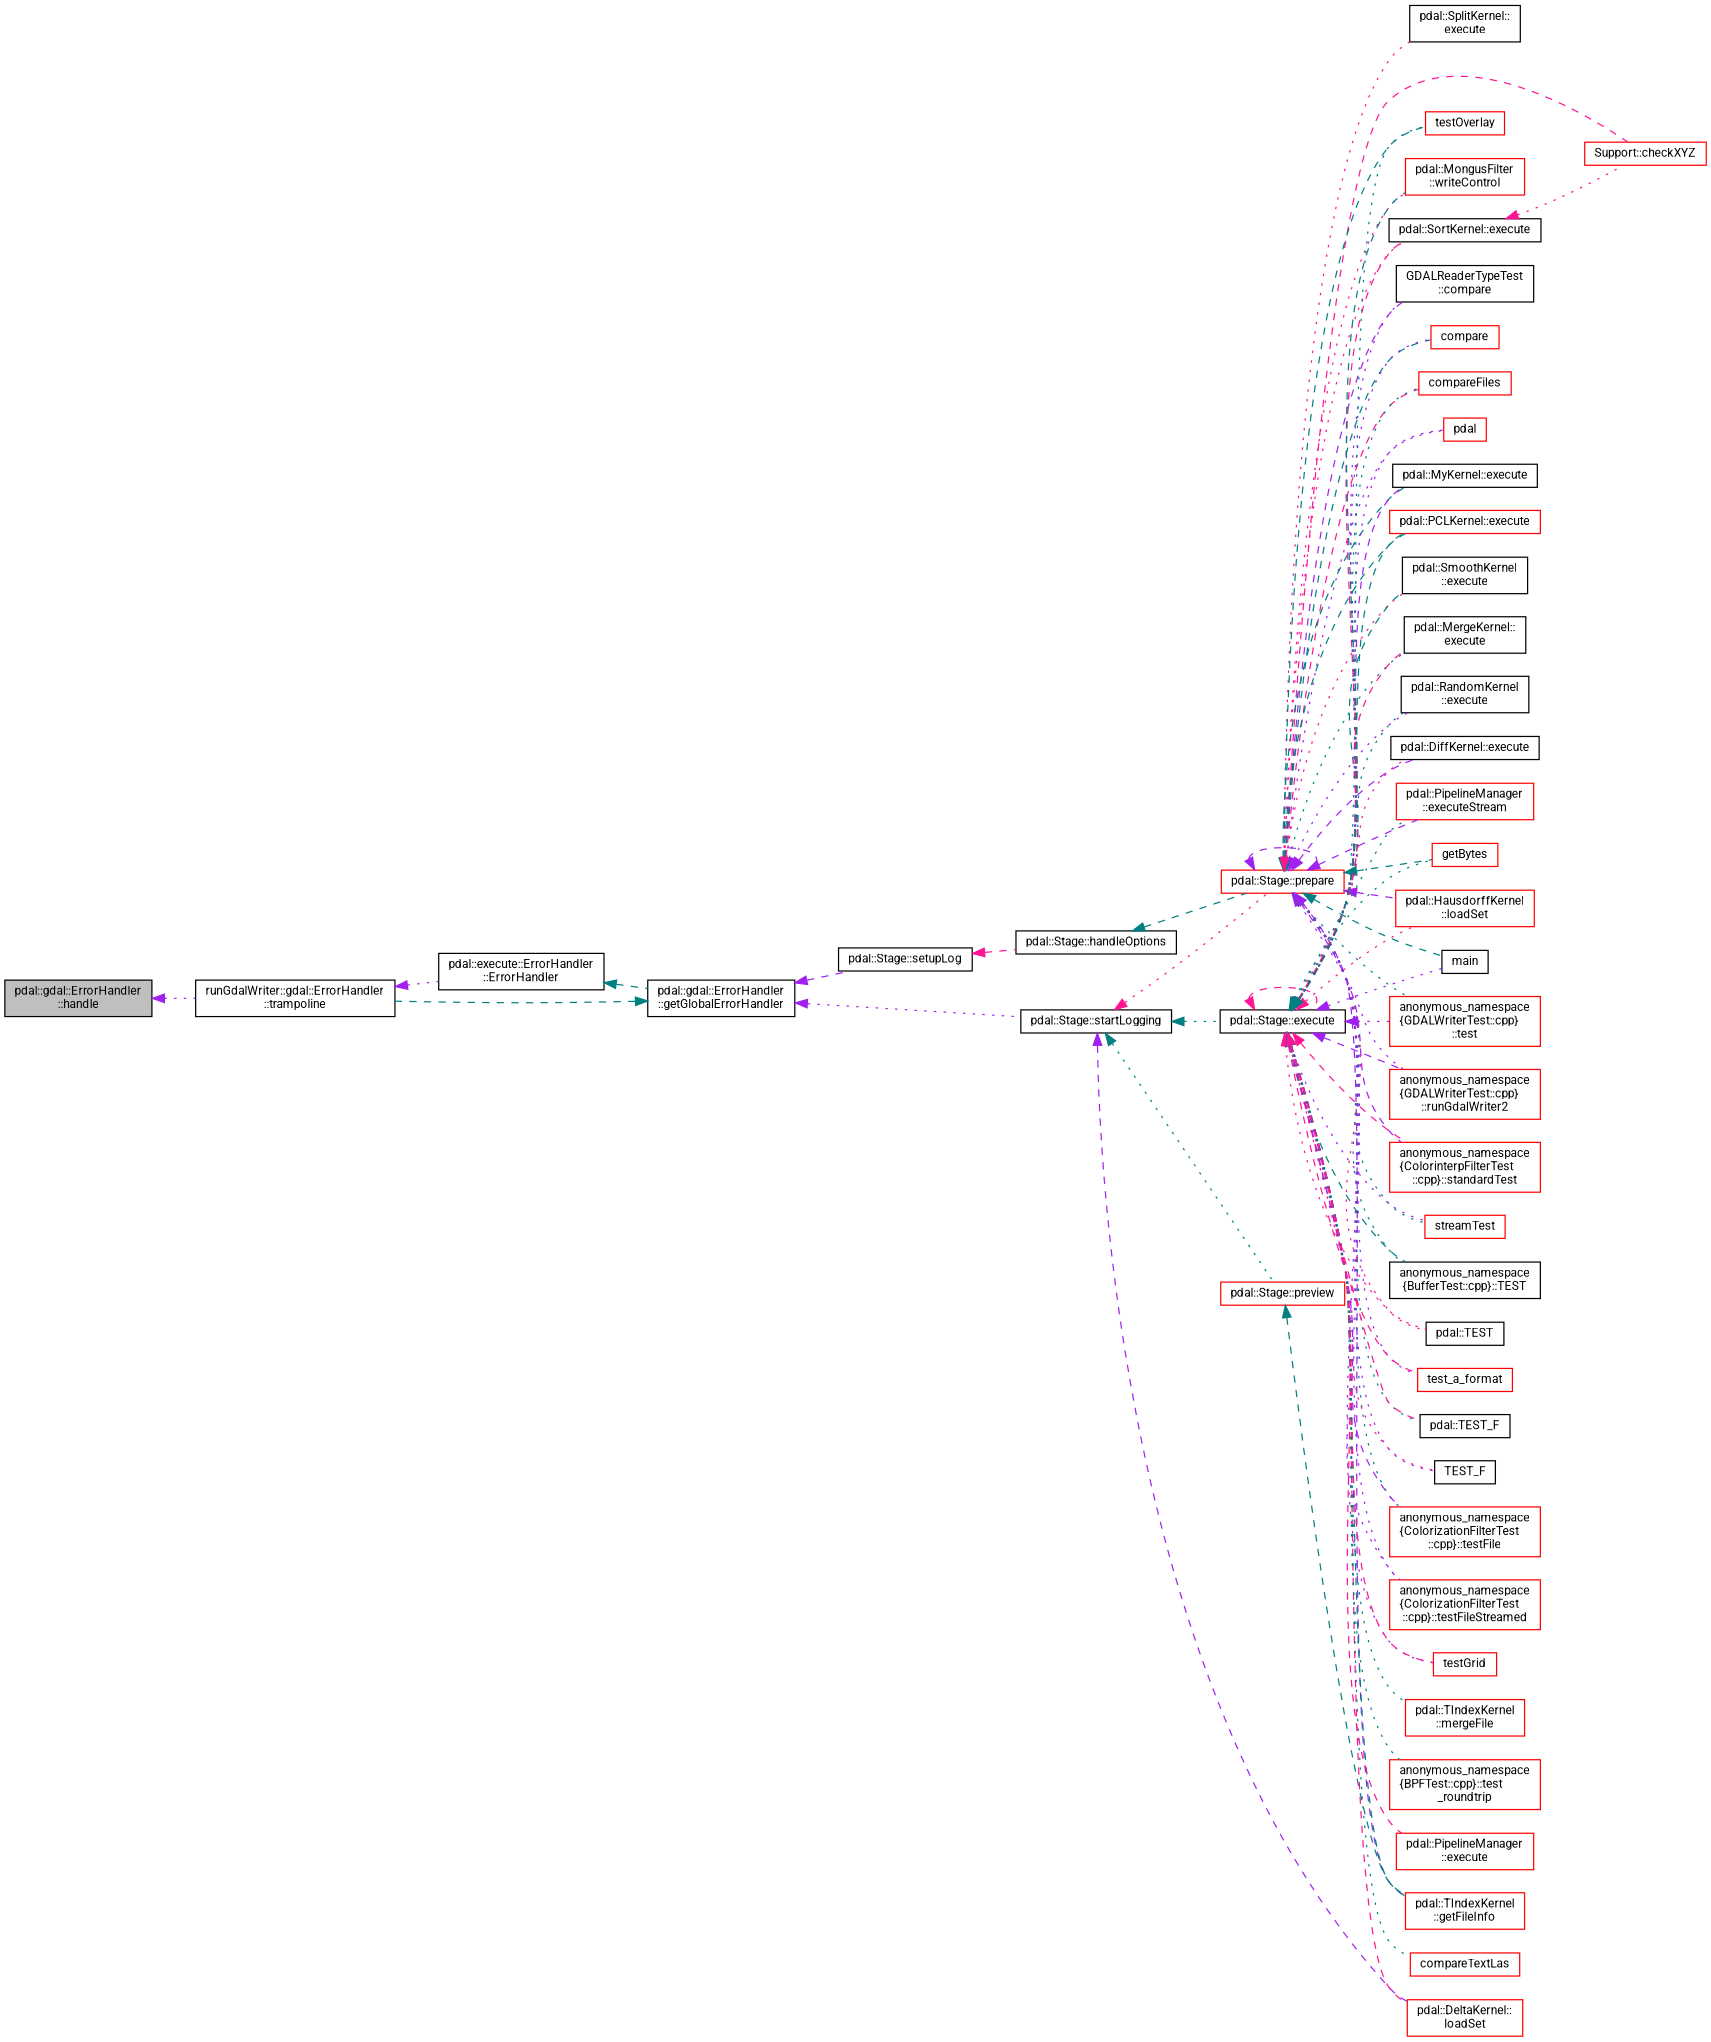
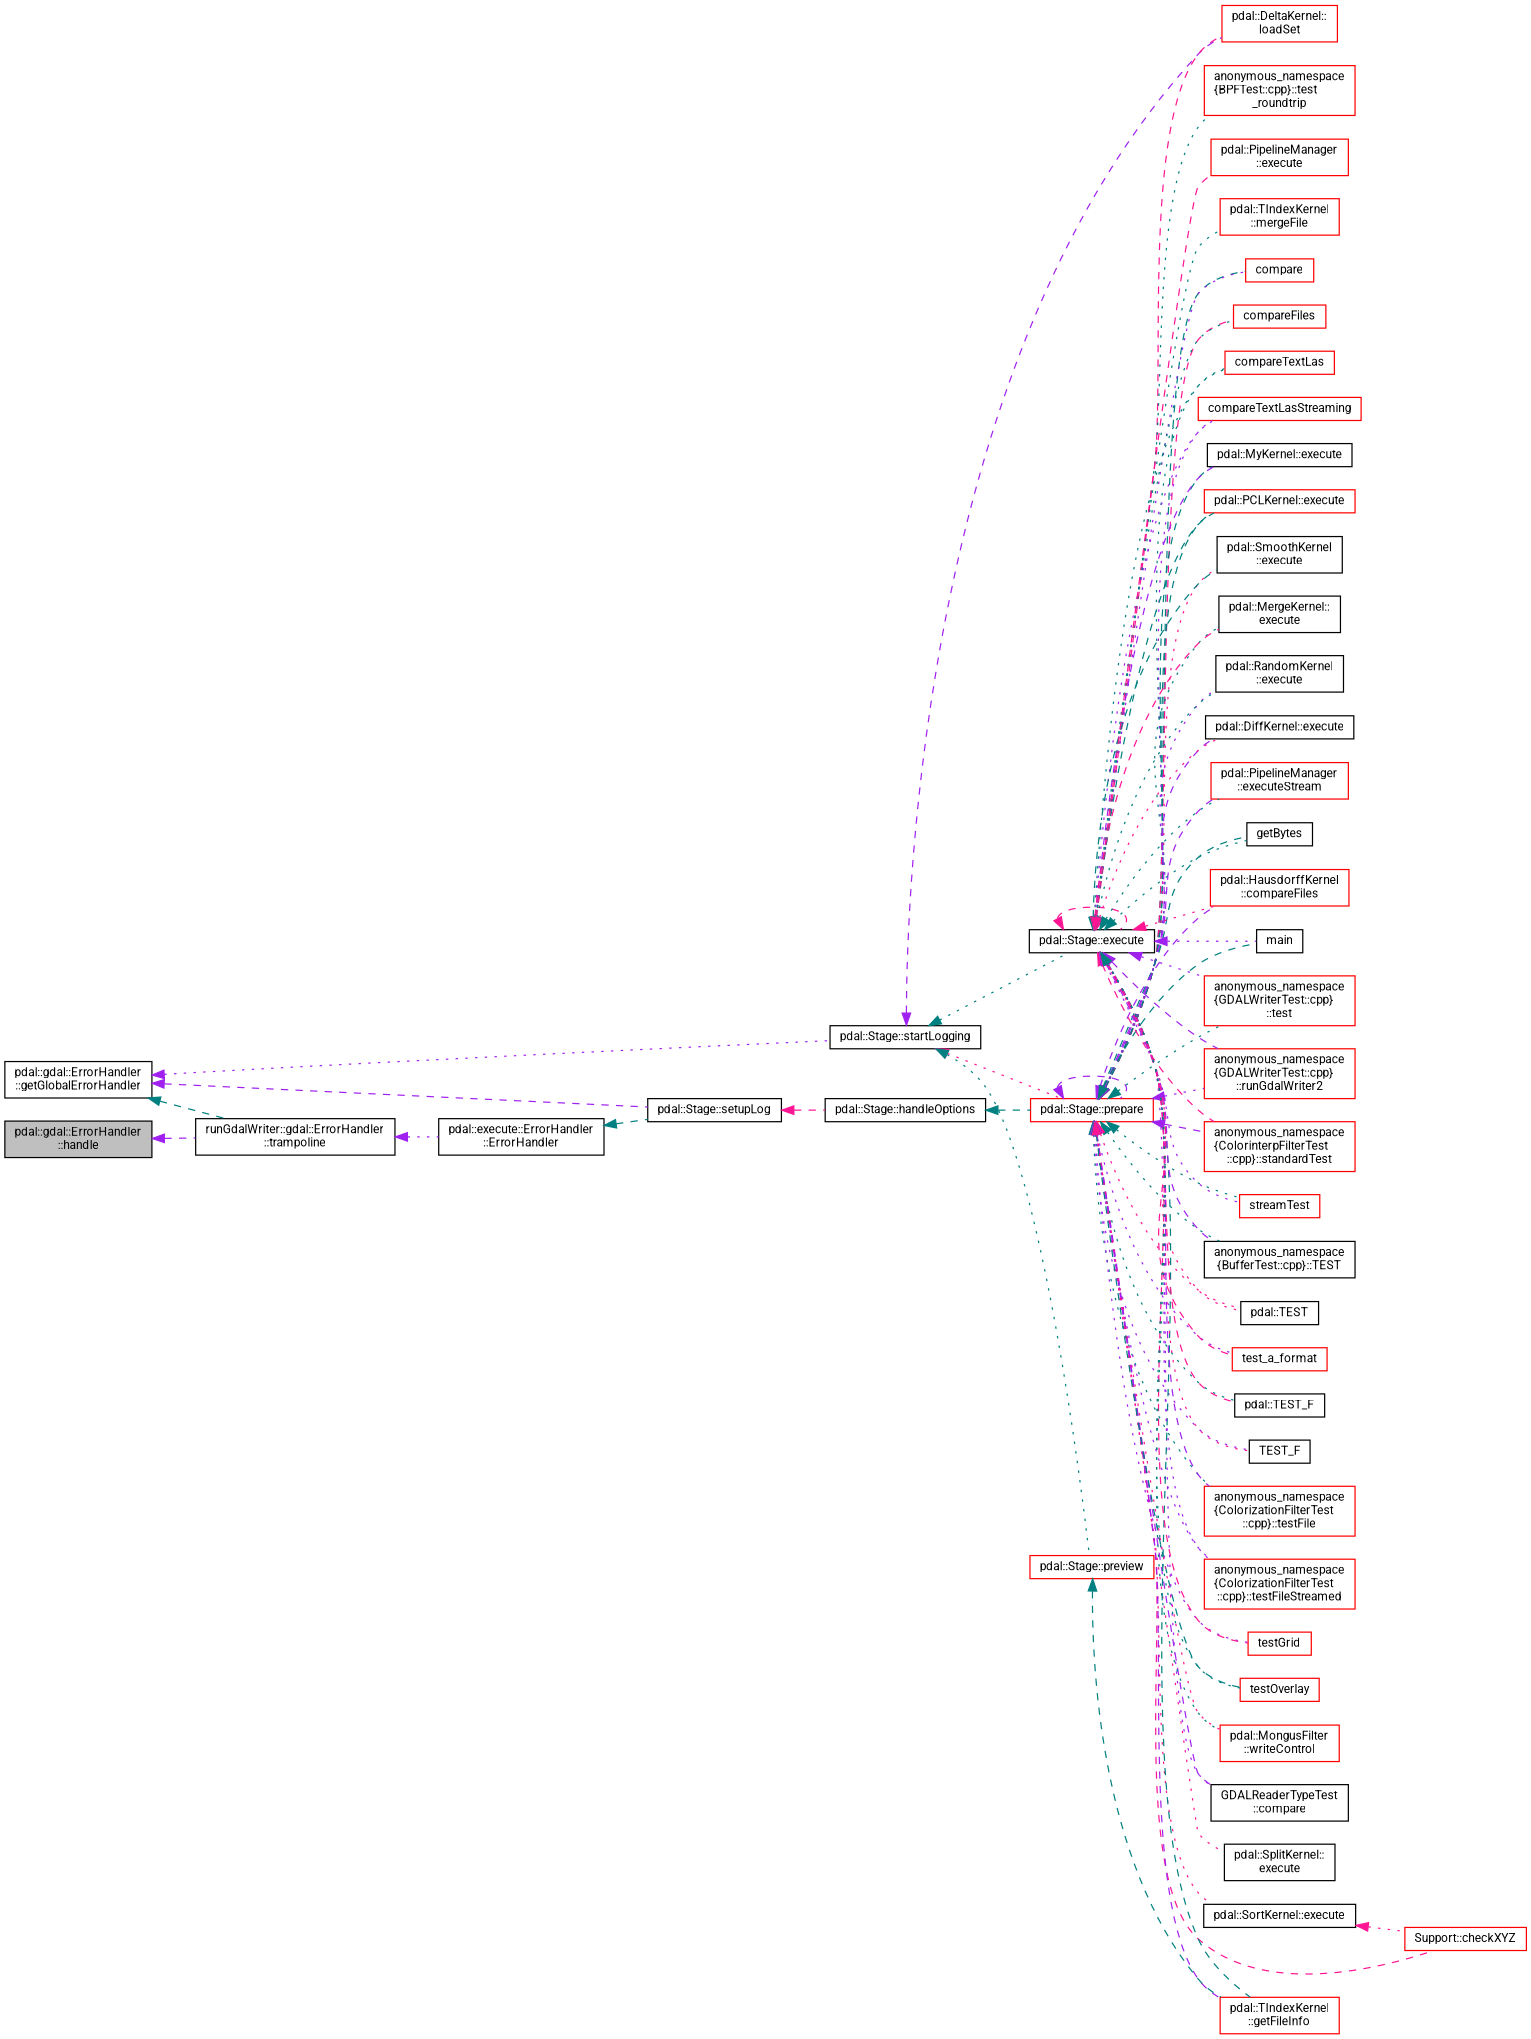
node "pdal": label "pdal" -> "compareTextLasStreaming"
edge "pdal::MongusFilter ::writeControl" -> "pdal::Stage::execute": style dashed -> dotted
edge "pdal::SortKernel::execute" -> "pdal::Stage::execute": removed
edge "compareTextLas" -> "pdal::Stage::prepare": added
node "getBytes": color red -> black
node "pdal::HausdorffKernel ::loadSet": label "pdal::HausdorffKernel ::loadSet" -> "pdal::HausdorffKernel ::compareFiles"
edge "pdal::gdal::ErrorHandler ::getGlobalErrorHandler" -> "pdal::execute::ErrorHandler ::ErrorHandler": now "pdal::Stage::setupLog" -> "pdal::execute::ErrorHandler ::ErrorHandler"
edge "runGdalWriter::gdal::ErrorHandler ::trampoline" -> "pdal::gdal::ErrorHandler ::handle": style dotted -> dashed
edge "anonymous_namespace {BufferTest::cpp}::TEST" -> "pdal::Stage::execute": color teal -> purple
